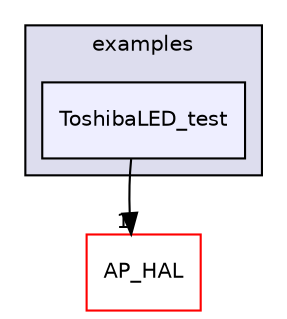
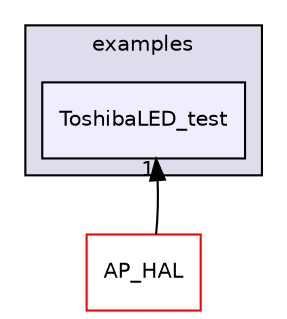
edge "ToshibaLED_test" -> "AP_HAL": reversed
